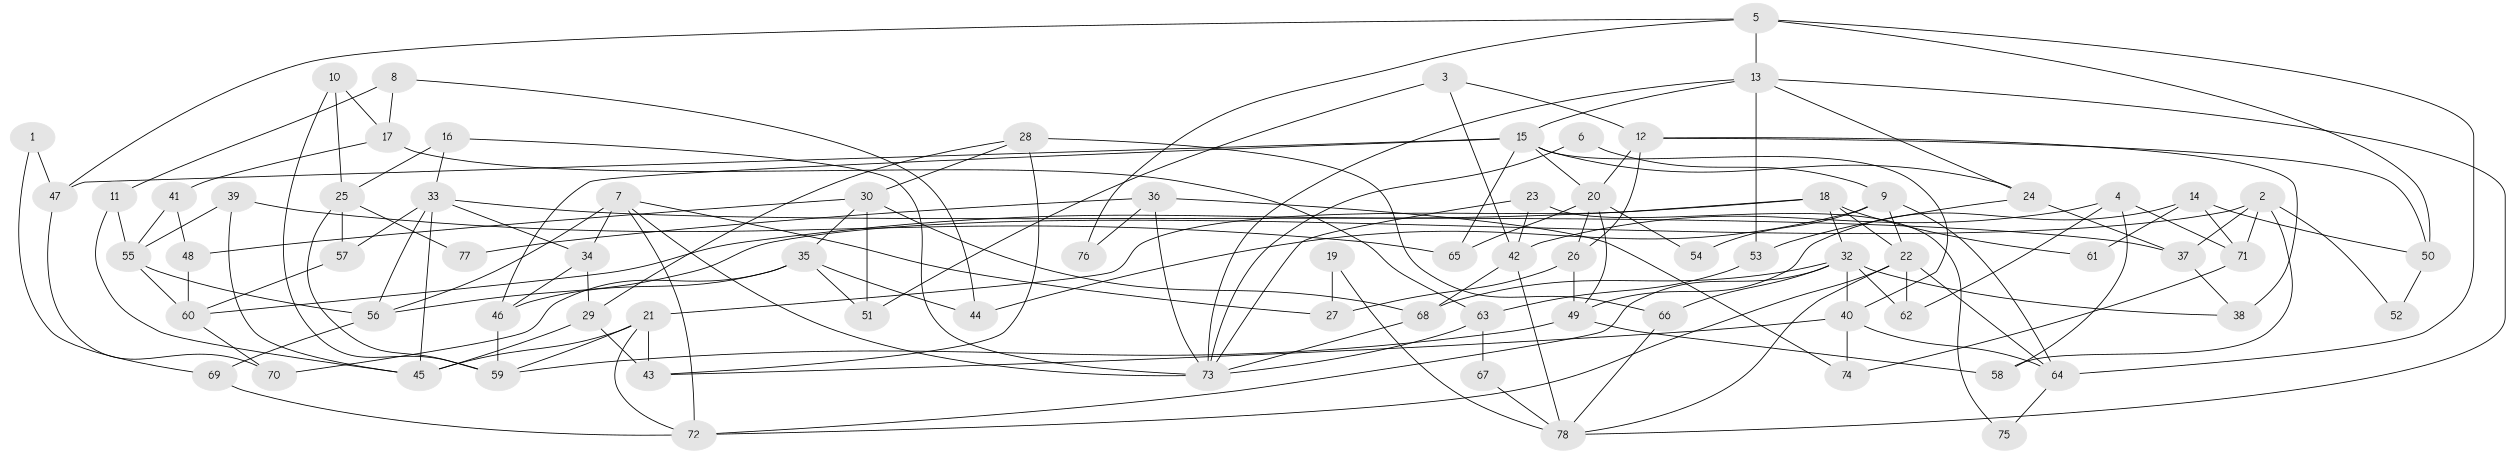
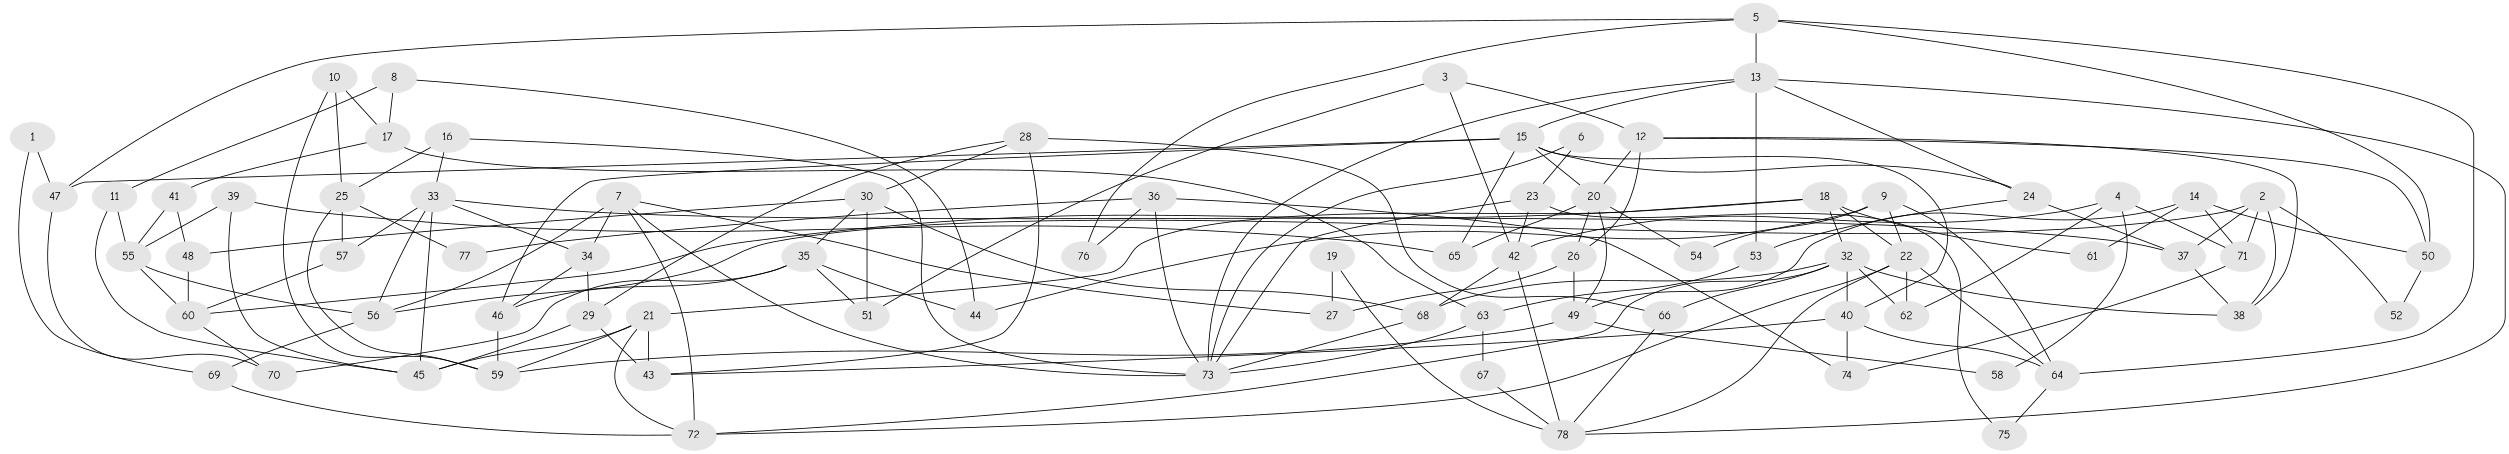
edge "6" -- "9": now "6" -- "23"
edge "2" -- "58": now "2" -- "38"
